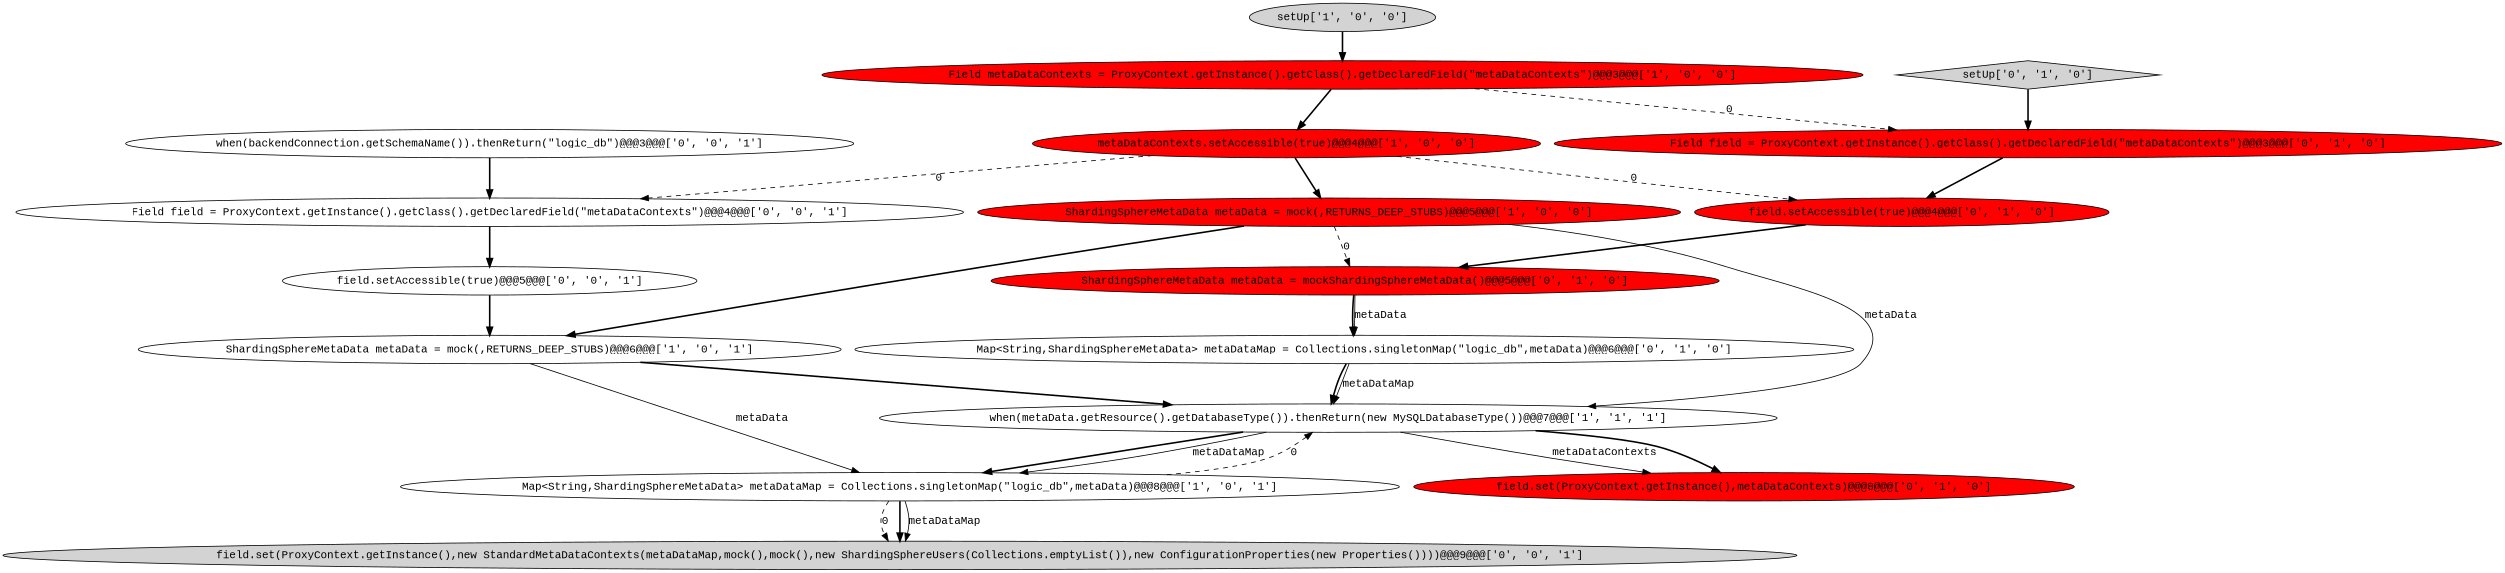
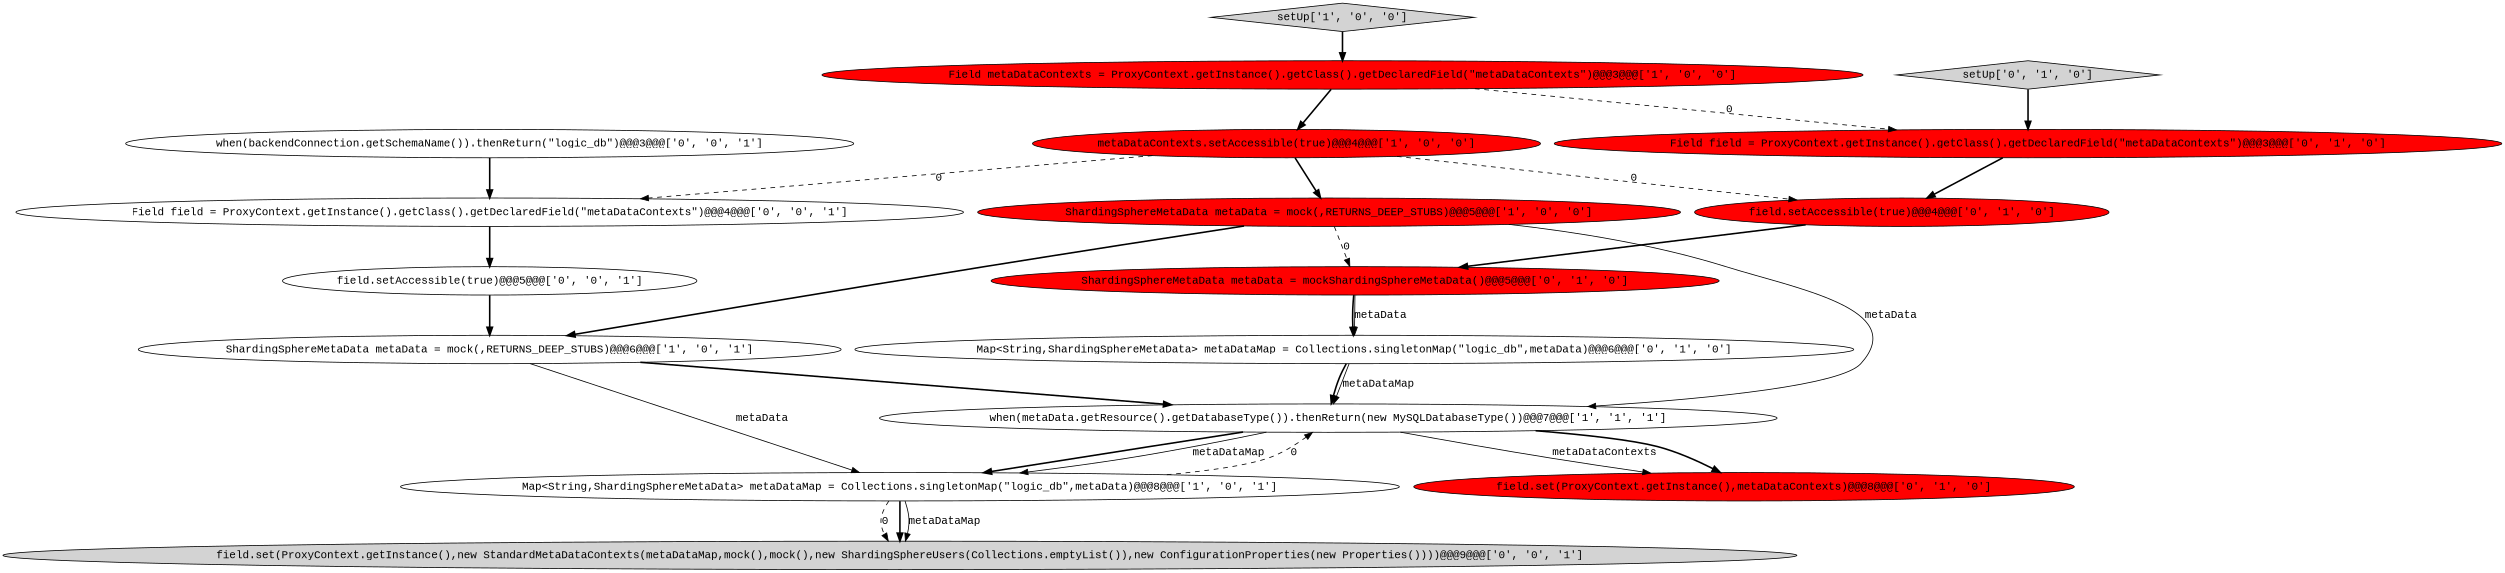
node "setUp['1', '0', '0']": shape ellipse -> diamond
